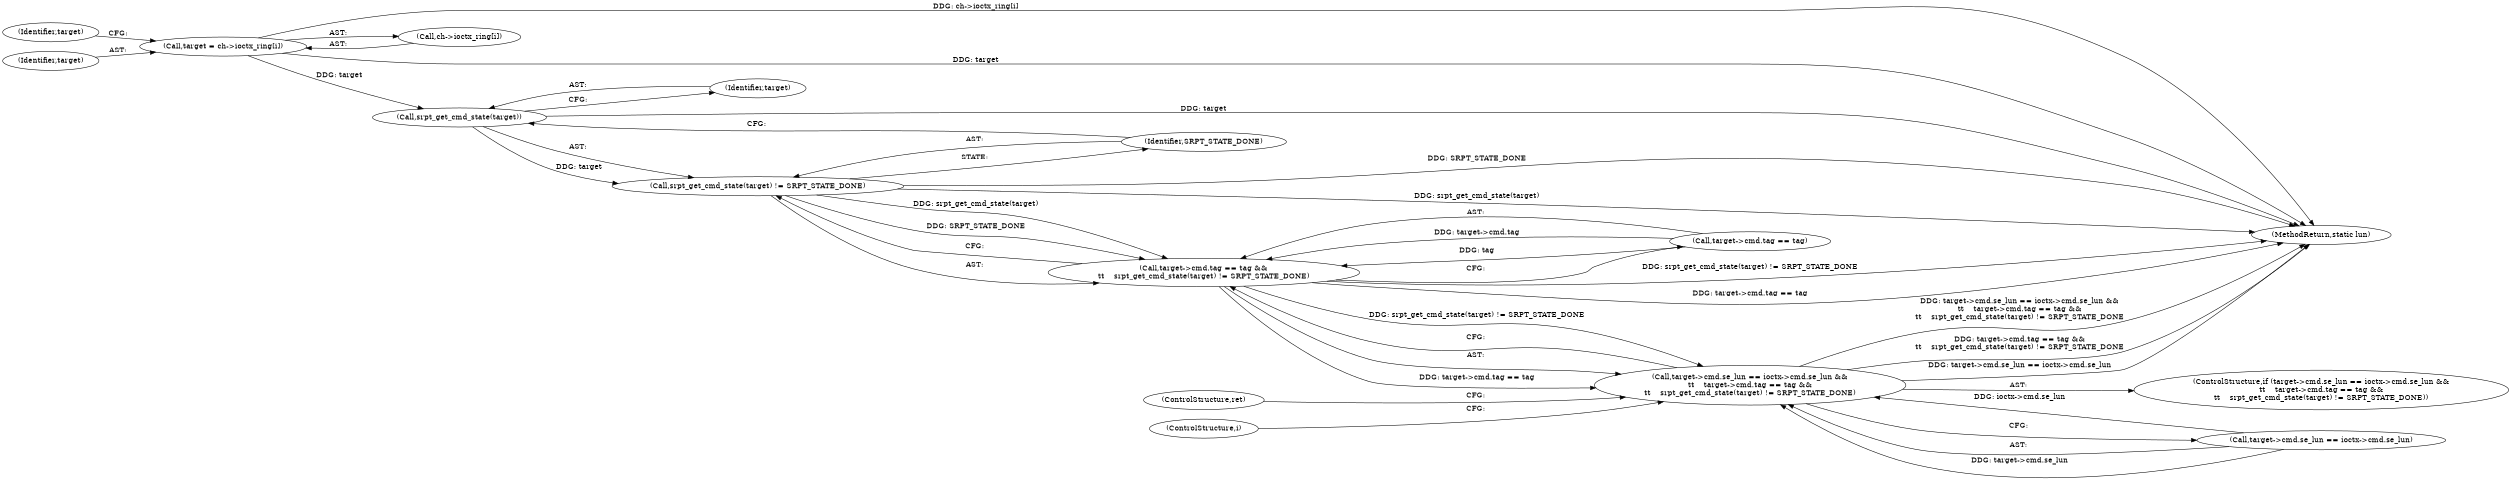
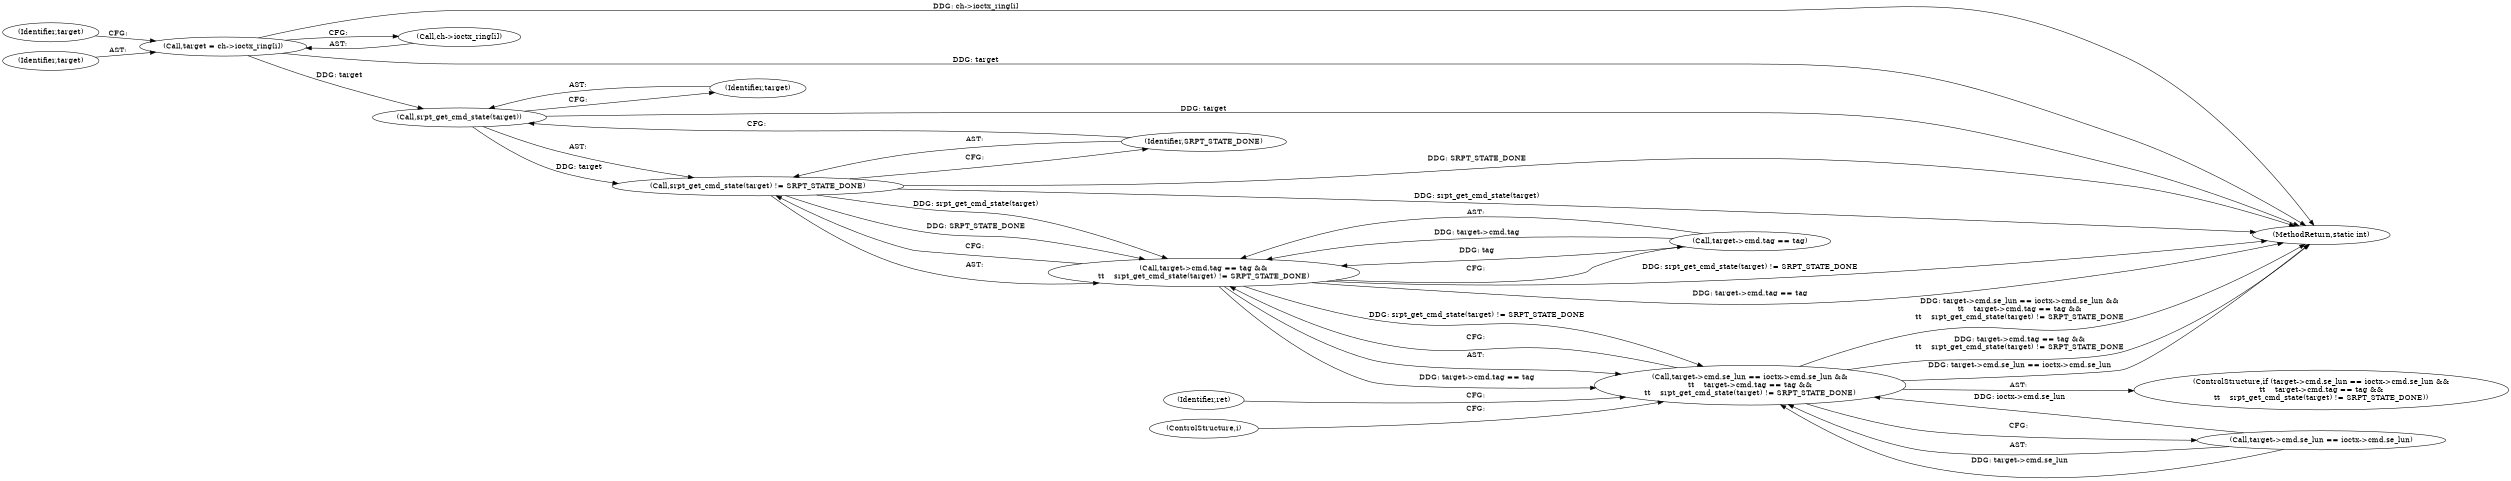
edge "(Call,target = ch->ioctx_ring[i])" -> "(Call,ch->ioctx_ring[i])": label "AST: " -> "CFG: "
edge "(Call,srpt_get_cmd_state(target) != SRPT_STATE_DONE)" -> "(Identifier,SRPT_STATE_DONE)": label "STATE: " -> "CFG: "
node "(MethodReturn,static lun)": label "(MethodReturn,static lun)" -> "(MethodReturn,static int)"
node "(ControlStructure,ret)": label "(ControlStructure,ret)" -> "(Identifier,ret)"
